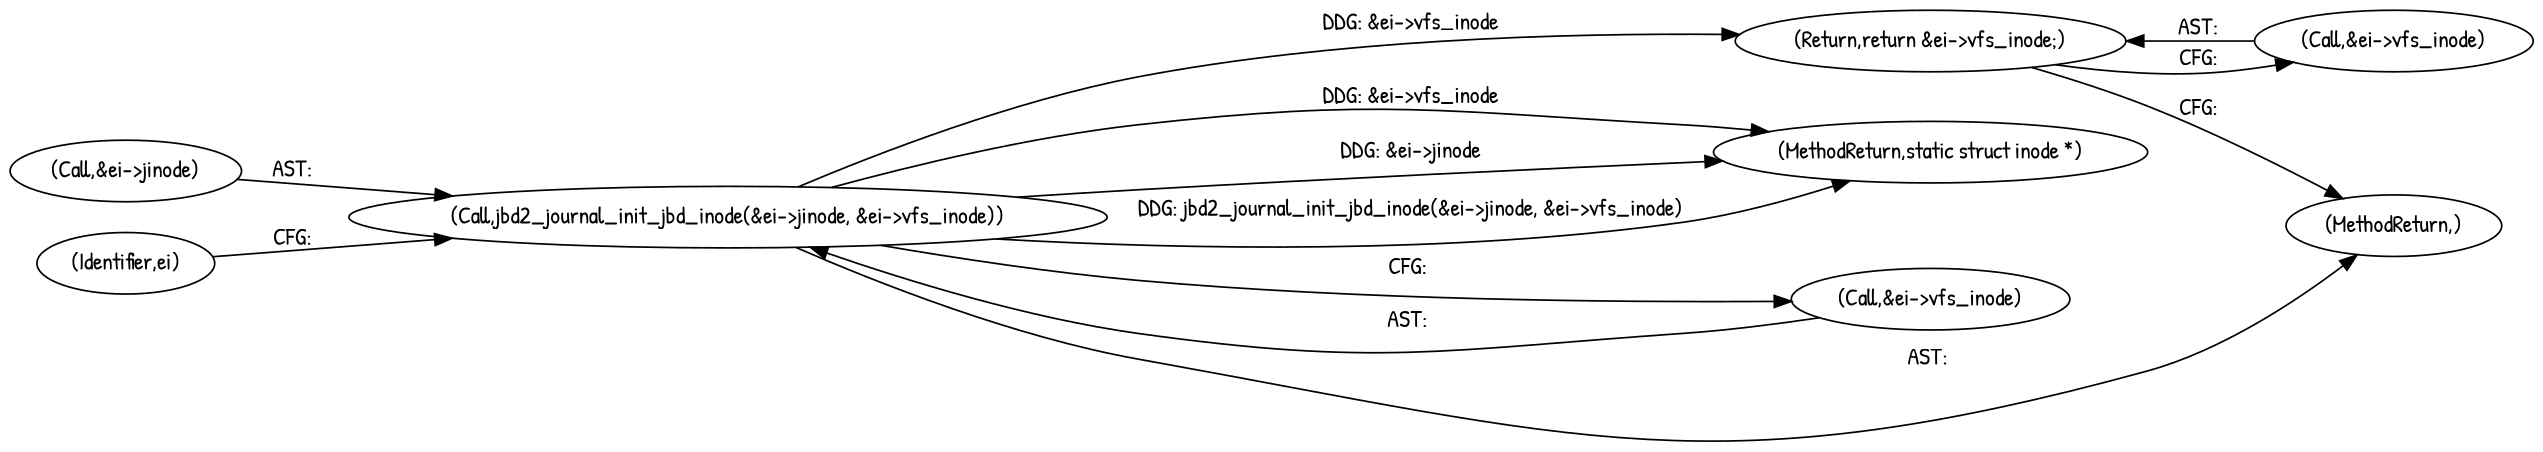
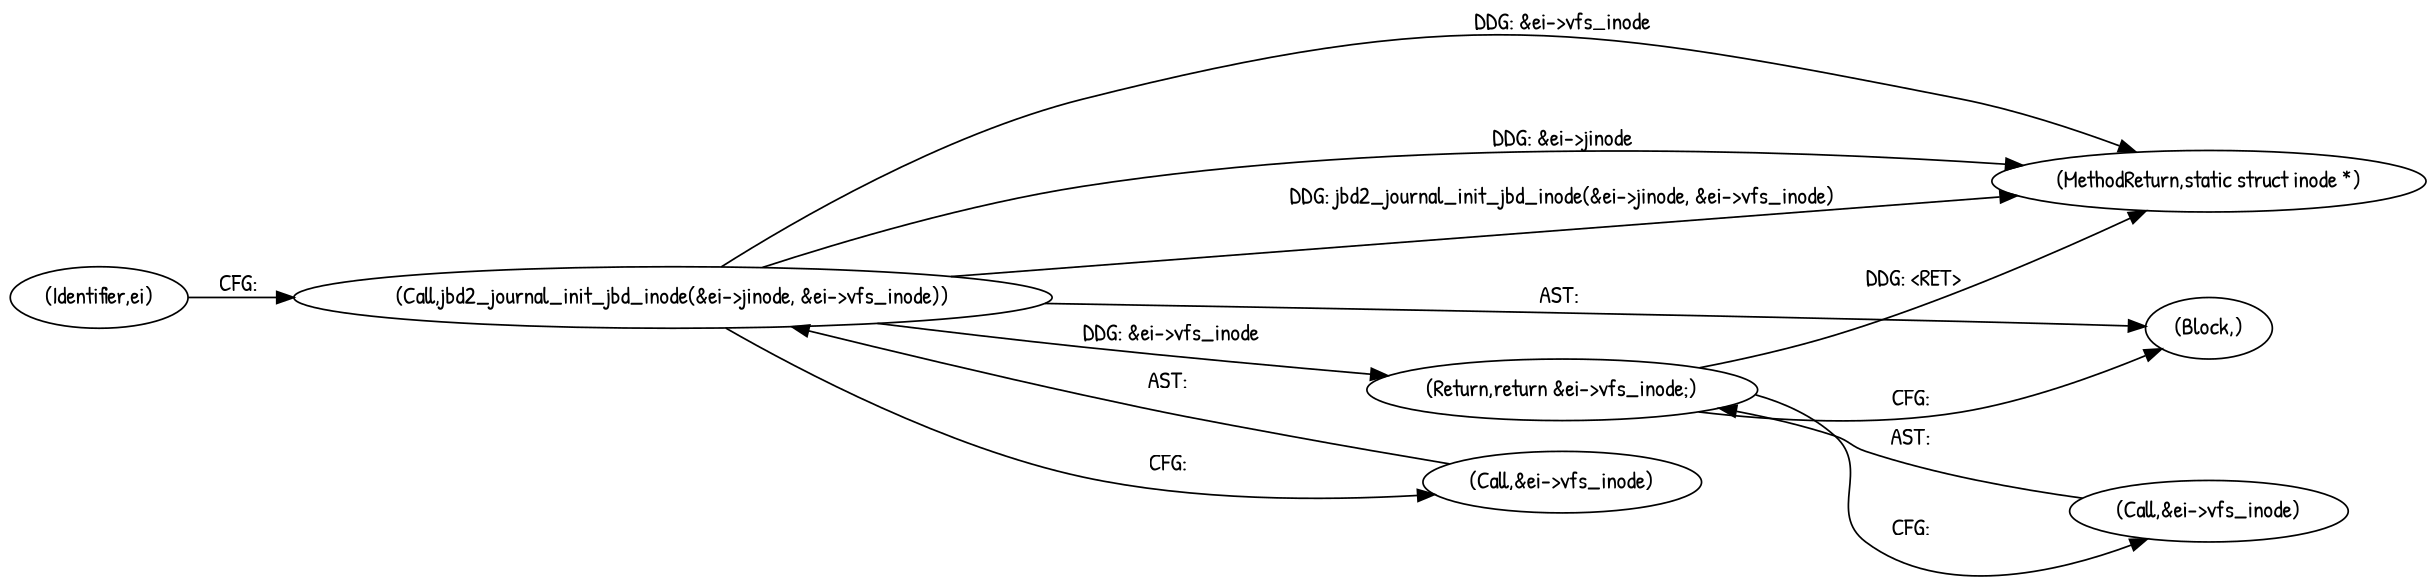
node "(Call,&ei->jinode)": removed
node "(MethodReturn,)": label "(MethodReturn,)" -> "(Block,)"
edge "(Return,return &ei->vfs_inode;)" -> "(MethodReturn,static struct inode *)": added, label "DDG: <RET>"
